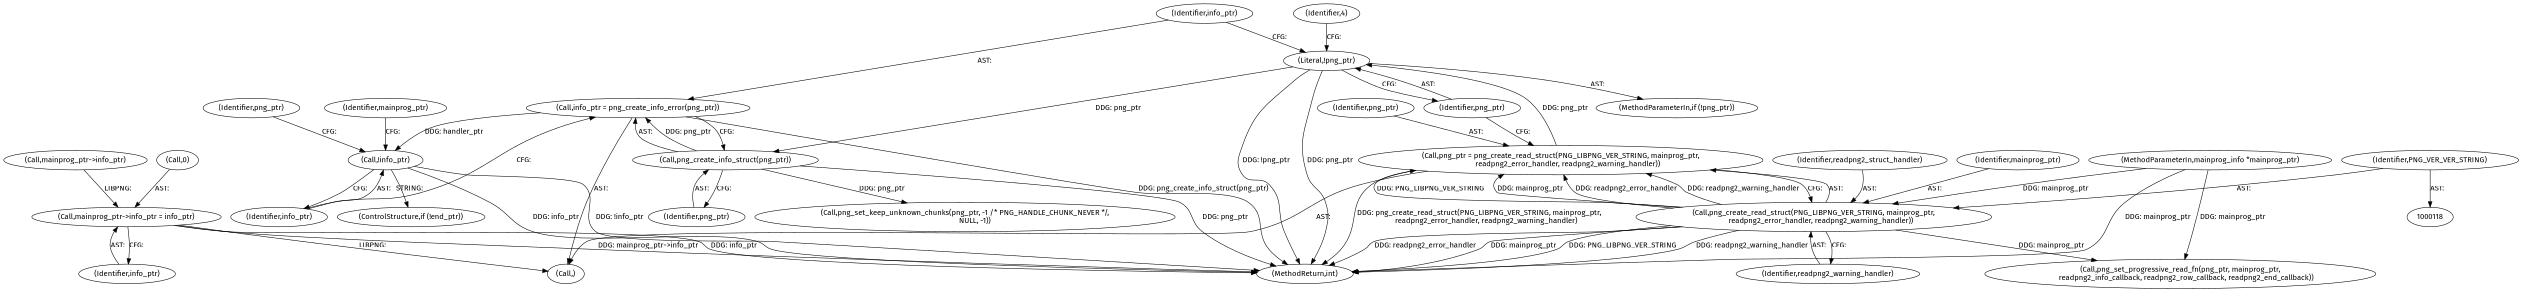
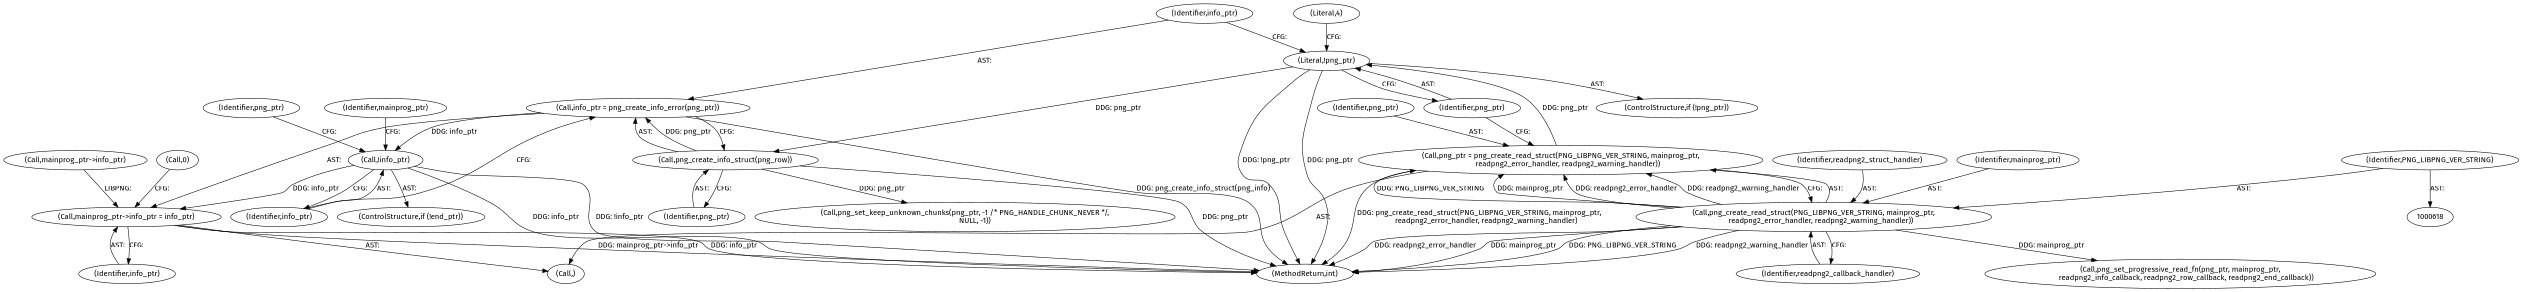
node "(Identifier,4)": label "(Identifier,4)" -> "(Literal,4)"
node "(MethodParameterIn,if (!png_ptr))": label "(MethodParameterIn,if (!png_ptr))" -> "(ControlStructure,if (!png_ptr))"
edge "(Call,info_ptr = png_create_info_error(png_ptr))" -> "(Call,!info_ptr)": label "DDG: handler_ptr" -> "DDG: info_ptr"
node "(Call,png_create_info_struct(png_ptr))": label "(Call,png_create_info_struct(png_ptr))" -> "(Call,png_create_info_struct(png_row))"
node "(MethodParameterIn,mainprog_info *mainprog_ptr)": removed
node "(Identifier,PNG_VER_VER_STRING)": label "(Identifier,PNG_VER_VER_STRING)" -> "(Identifier,PNG_LIBPNG_VER_STRING)"
edge "(Call,info_ptr = png_create_info_error(png_ptr))" -> "(Call,)": now "(Call,info_ptr = png_create_info_error(png_ptr))" -> "(Call,mainprog_ptr->info_ptr = info_ptr)"
edge "(Call,0)" -> "(Call,mainprog_ptr->info_ptr = info_ptr)": label "AST: " -> "CFG: "
edge "(Call,!info_ptr)" -> "(ControlStructure,if (!end_ptr))": label "STRING: " -> "AST: "
edge "(Call,info_ptr = png_create_info_error(png_ptr))" -> "(MethodReturn,int)": label "DDG: png_create_info_struct(png_ptr)" -> "DDG: png_create_info_struct(png_info)"
edge "(Call,!info_ptr)" -> "(Call,mainprog_ptr->info_ptr = info_ptr)": added, label "DDG: info_ptr"
node "1000118": label "1000118" -> "1000618"
edge "(Call,mainprog_ptr->info_ptr = info_ptr)" -> "(Call,)": label "LIBPNG: " -> "AST: "
node "(Identifier,readpng2_warning_handler)": label "(Identifier,readpng2_warning_handler)" -> "(Identifier,readpng2_callback_handler)"
